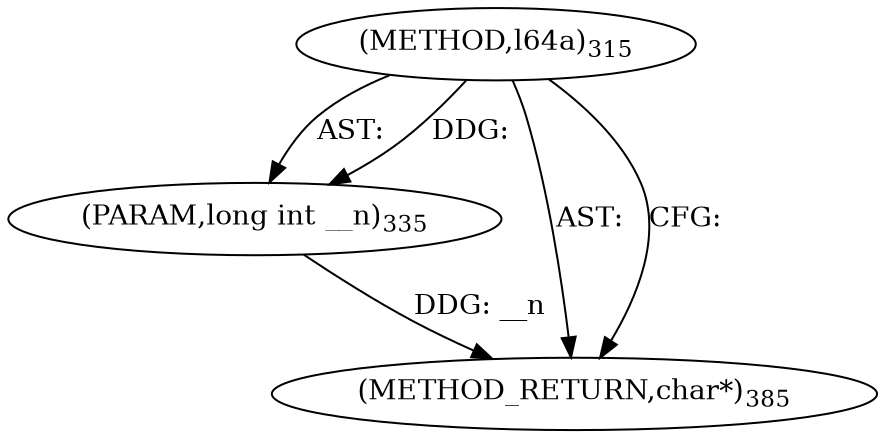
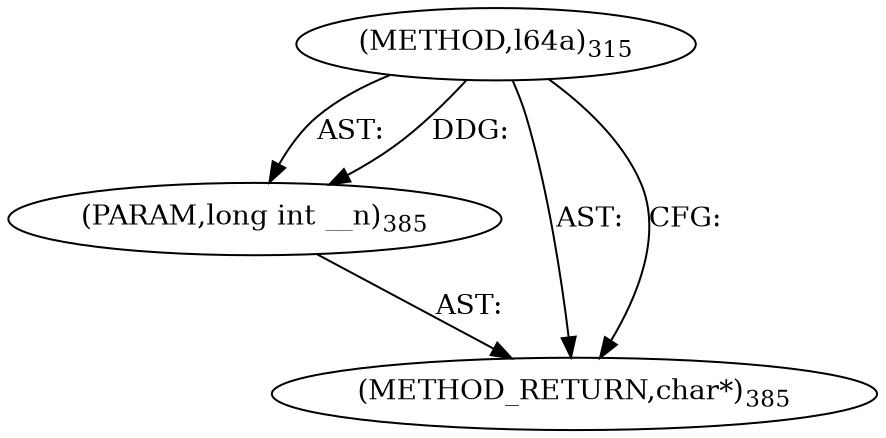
node "(PARAM,long int __n)": text "335" -> "385"
edge "(PARAM,long int __n)" -> "(METHOD_RETURN,char*)": label "DDG: __n" -> "AST: "
